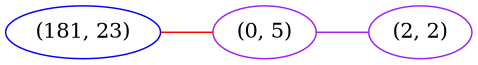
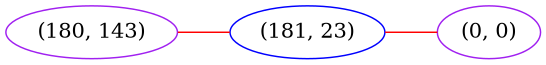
node "(180, 143)": added
node "(0, 5)": label "(0, 5)" -> "(0, 0)"
node "(2, 2)": removed
